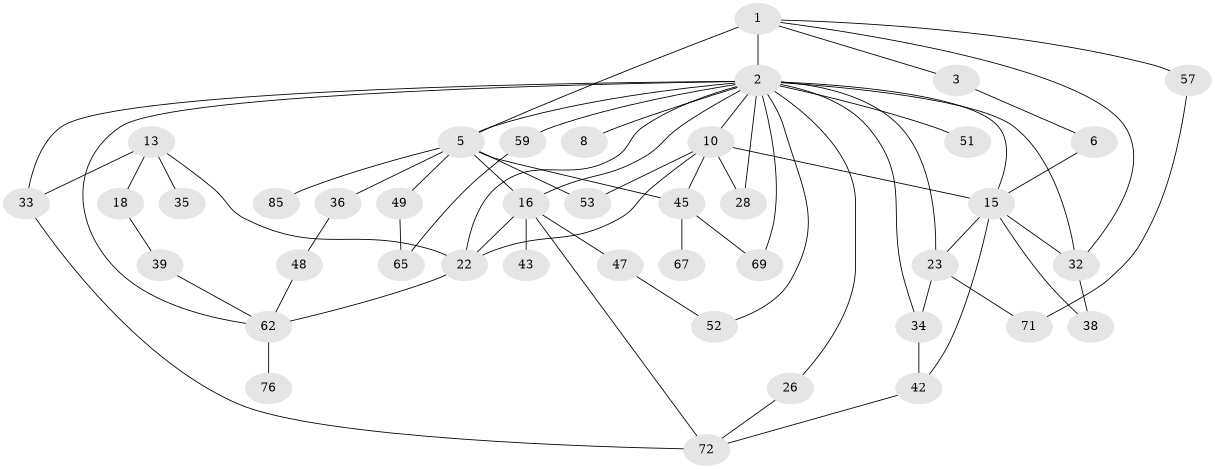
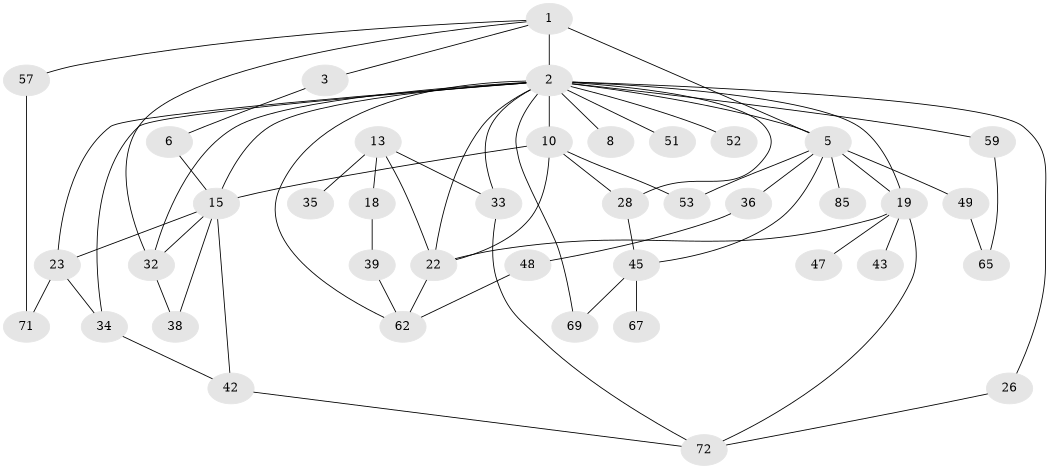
edge "10" -- "45": now "28" -- "45"
node "16": label "16" -> "19"
edge "47" -- "52": removed
node "76": removed
